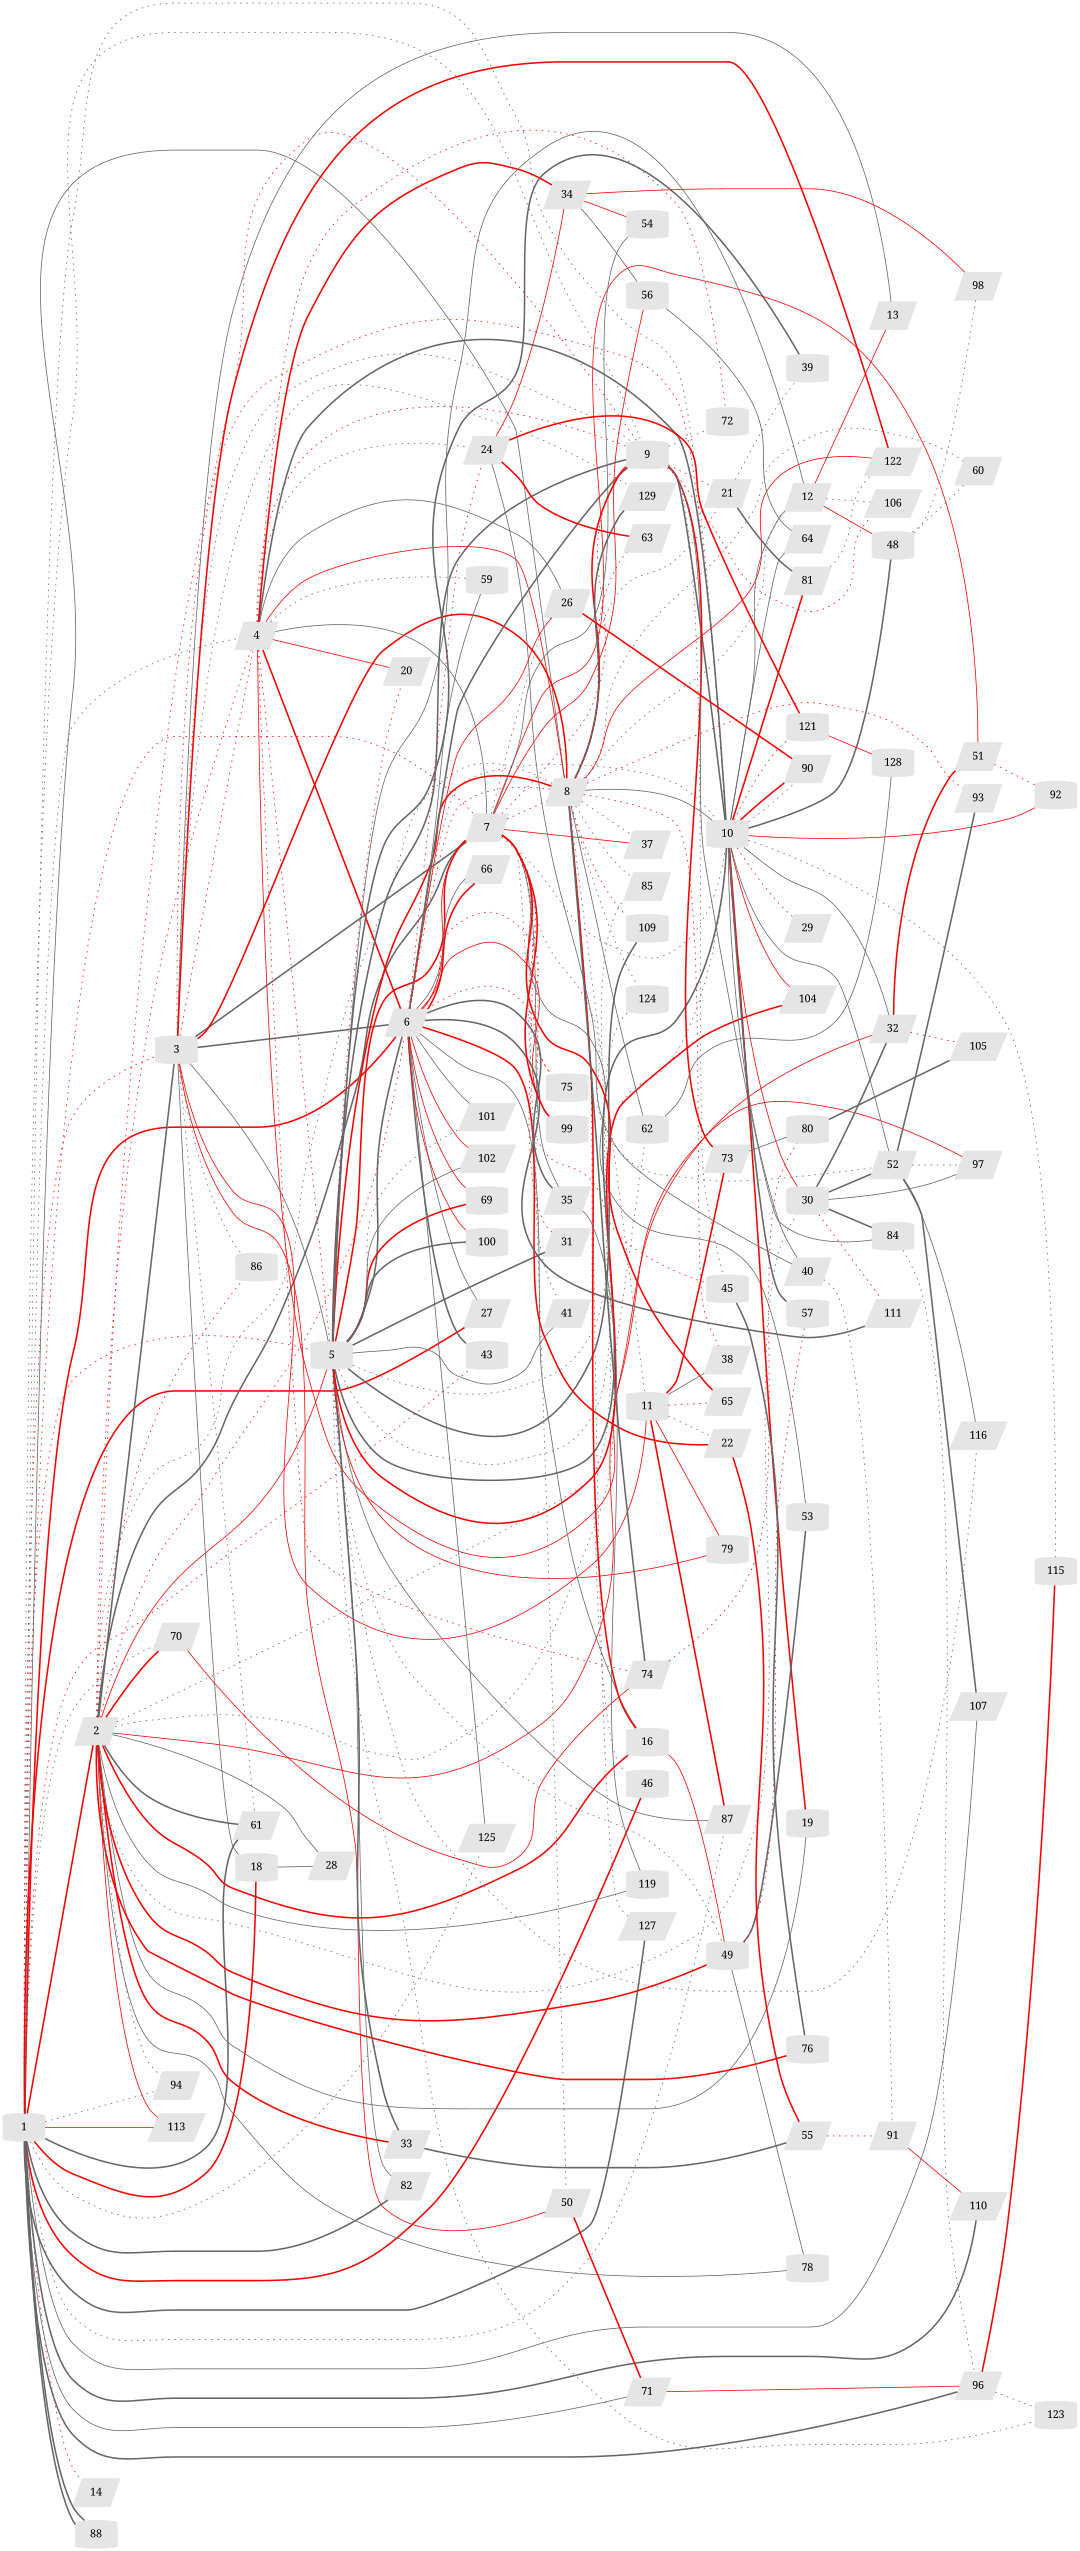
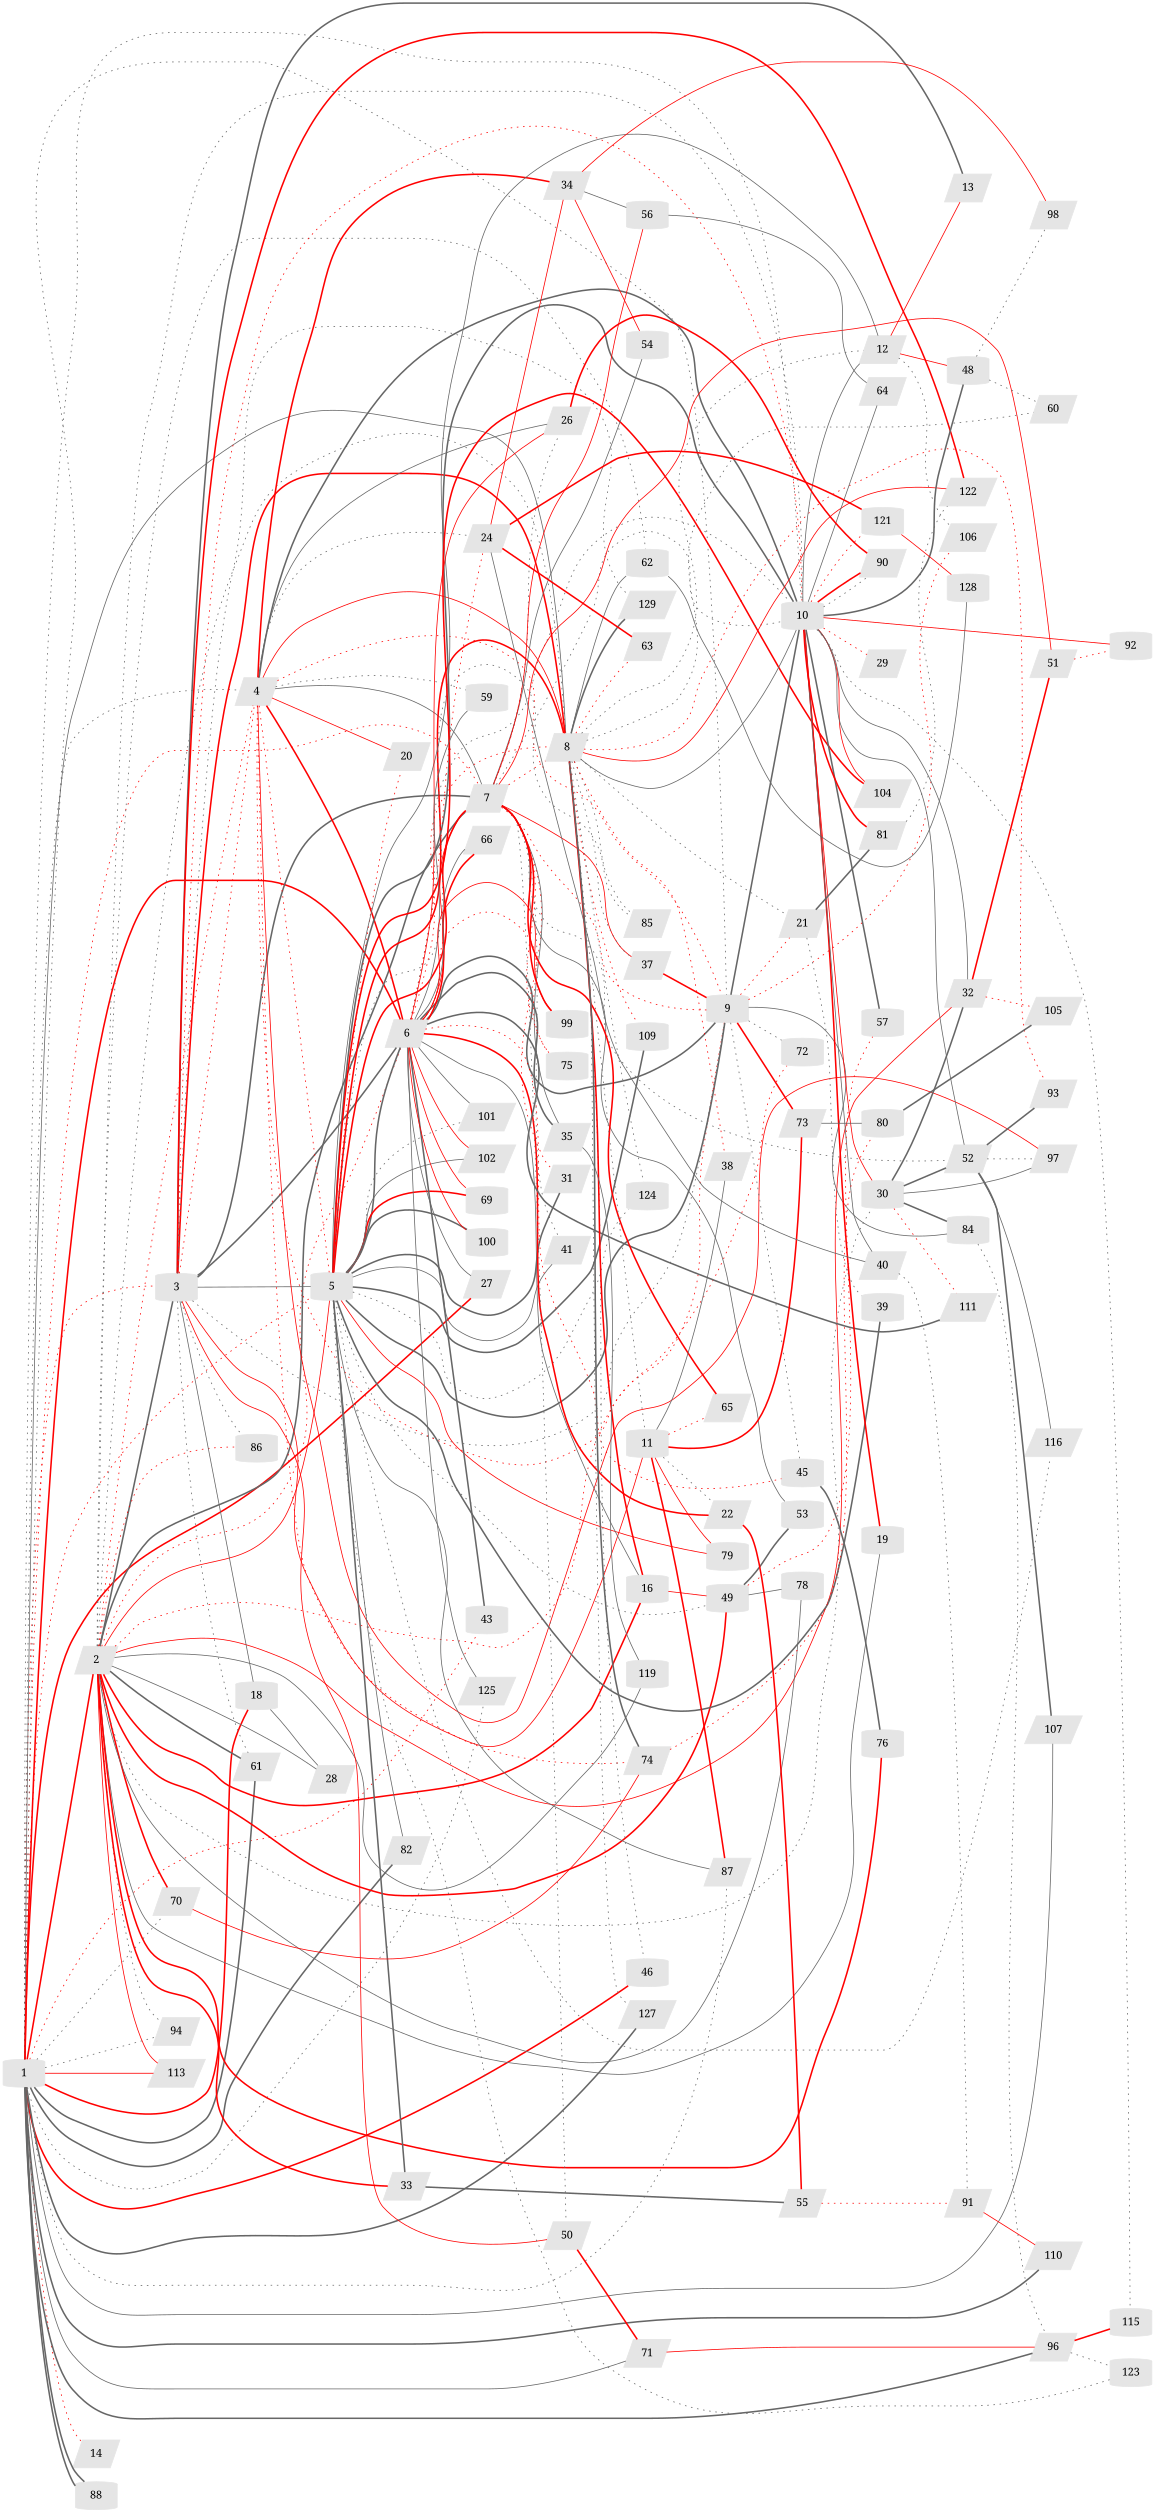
edge "13" -- "3": style solid -> bold
edge "9" -- "8": now "9" -- "37"
